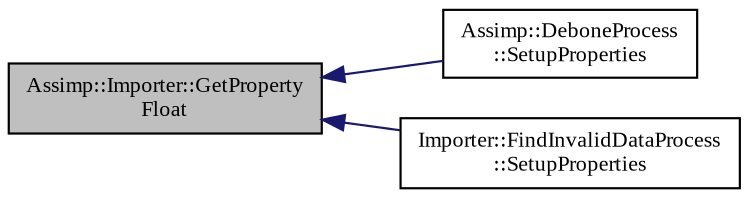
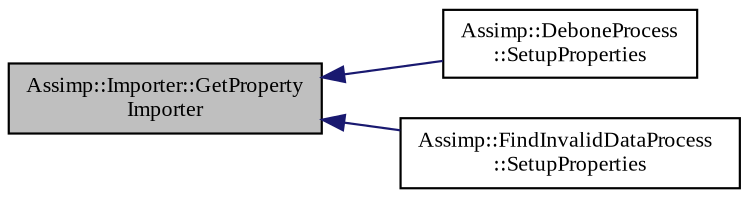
node "Assimp::Importer::GetProperty Float": label "Assimp::Importer::GetProperty Float" -> "Assimp::Importer::GetProperty Importer"
node "Importer::FindInvalidDataProcess ::SetupProperties": label "Importer::FindInvalidDataProcess ::SetupProperties" -> "Assimp::FindInvalidDataProcess ::SetupProperties"
